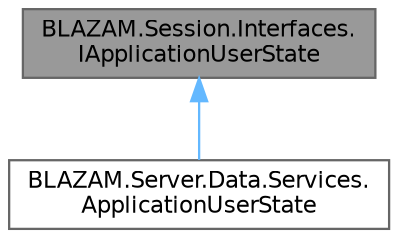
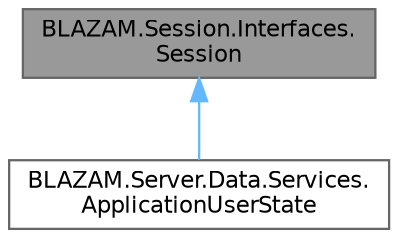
node "BLAZAM.Session.Interfaces. IApplicationUserState": label "BLAZAM.Session.Interfaces. IApplicationUserState" -> "BLAZAM.Session.Interfaces. Session"
